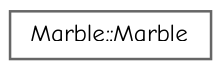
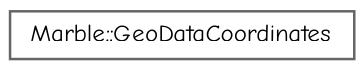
node "Marble::Marble": label "Marble::Marble" -> "Marble::GeoDataCoordinates"
